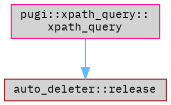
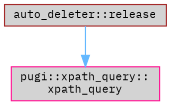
edge "pugi::xpath_query:: xpath_query" -> "auto_deleter::release": reversed
